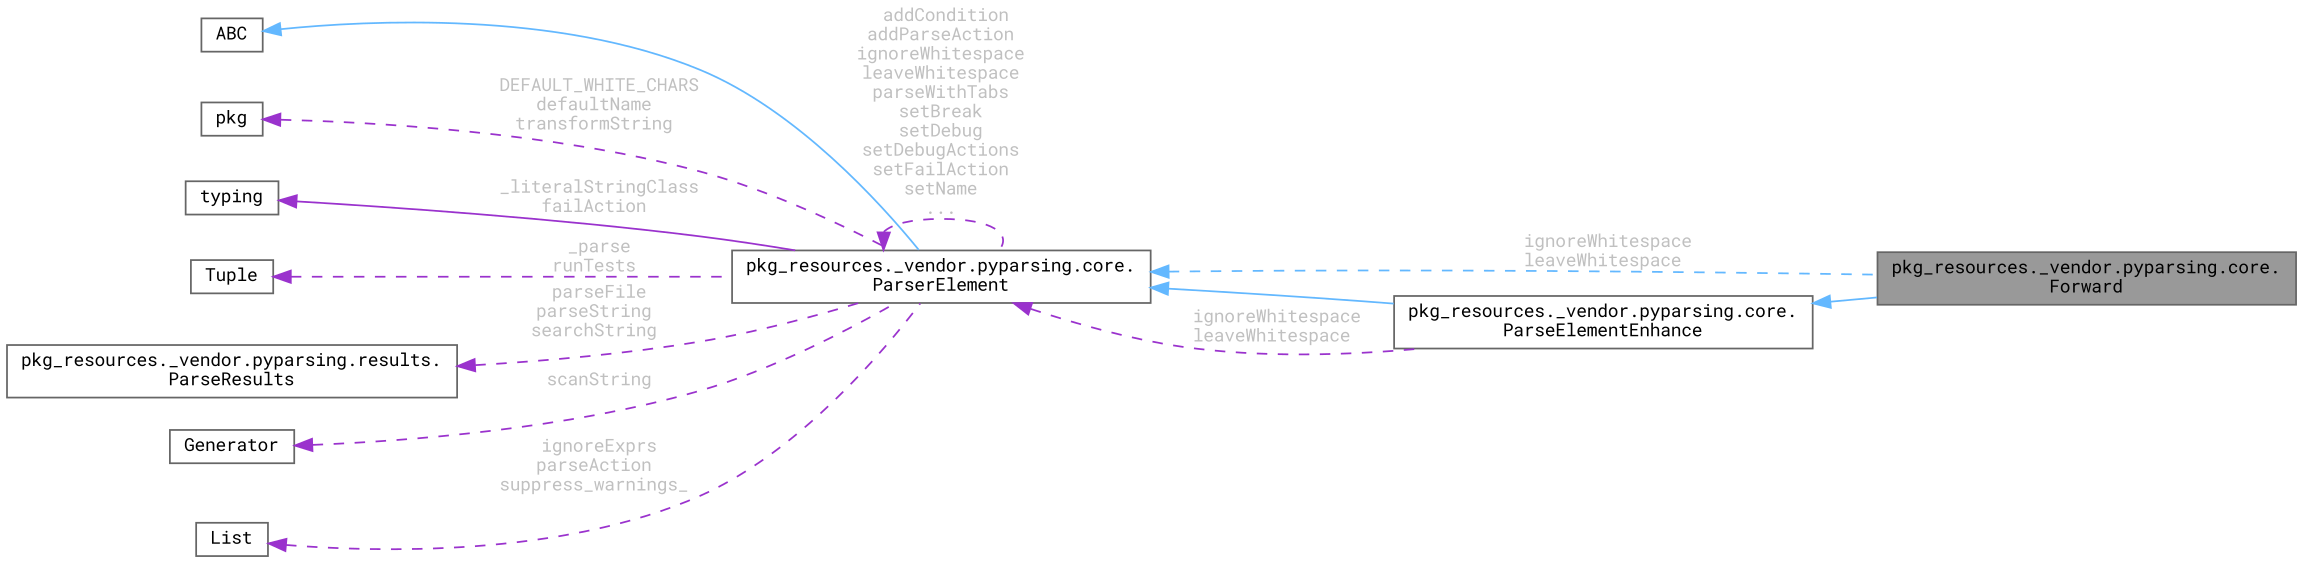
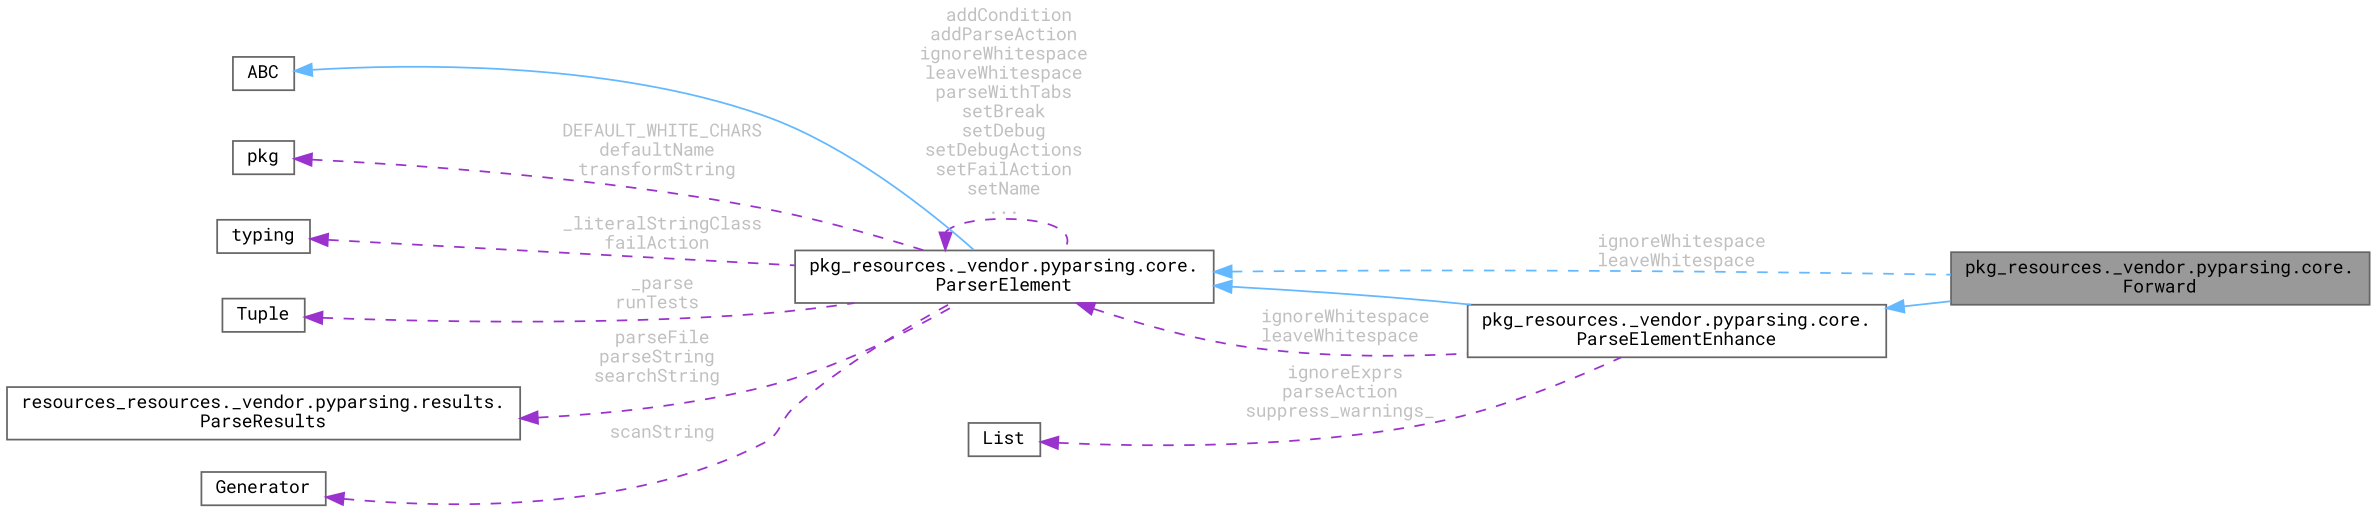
edge "pkg_resources._vendor.pyparsing.core. ParserElement" -> "typing": style solid -> dashed
node "pkg_resources._vendor.pyparsing.results. ParseResults": label "pkg_resources._vendor.pyparsing.results. ParseResults" -> "resources_resources._vendor.pyparsing.results. ParseResults"
edge "pkg_resources._vendor.pyparsing.core. ParserElement" -> "List": now "pkg_resources._vendor.pyparsing.core. ParseElementEnhance" -> "List"
